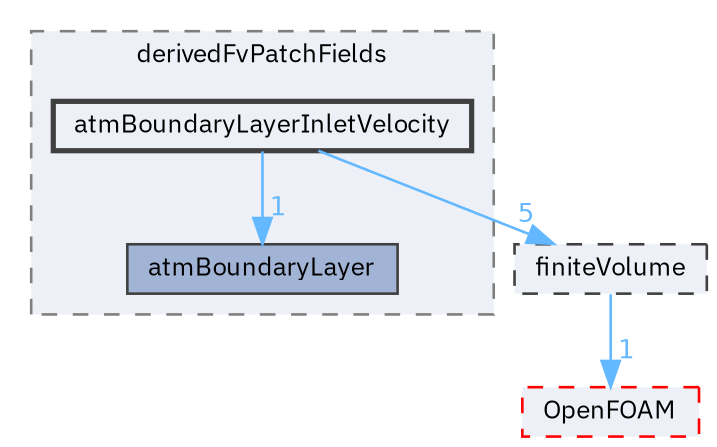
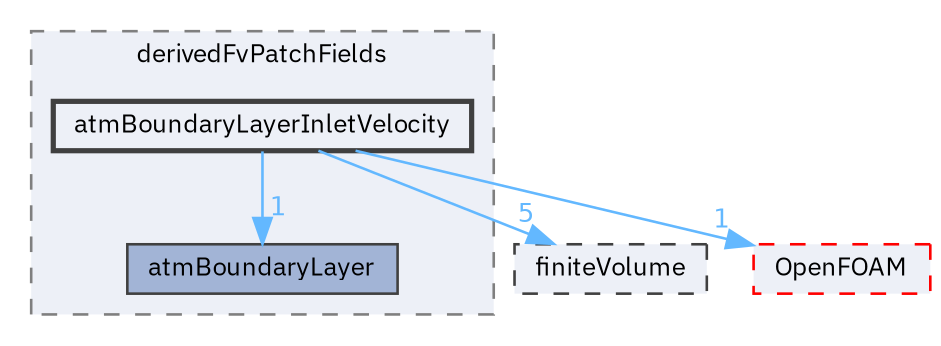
edge "finiteVolume" -> "OpenFOAM": now "atmBoundaryLayerInletVelocity" -> "OpenFOAM"
